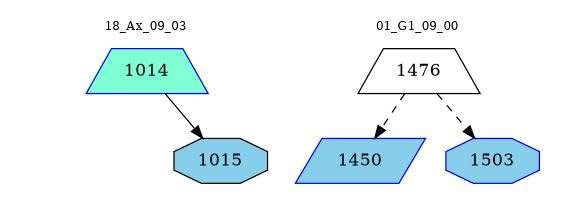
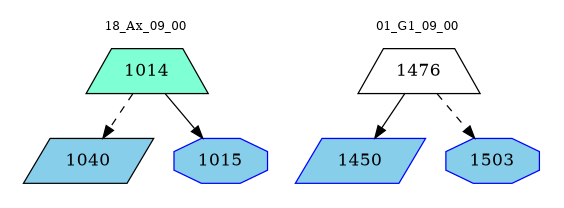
cluster "18_Ax_09_03": label "18_Ax_09_03" -> "18_Ax_09_00"
node "1014": color blue -> black
edge "1476" -> "1450": style dashed -> solid
node "1040": added
node "1015": color black -> blue
